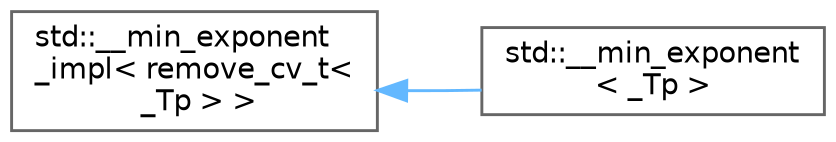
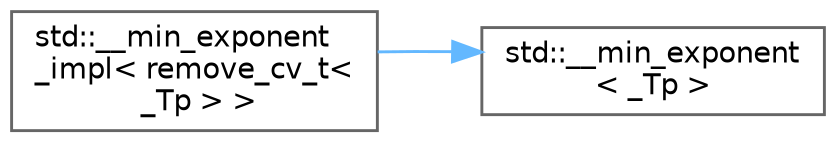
edge "std::__min_exponent < _Tp >" -> "std::__min_exponent _impl< remove_cv_t< _Tp > >": reversed
